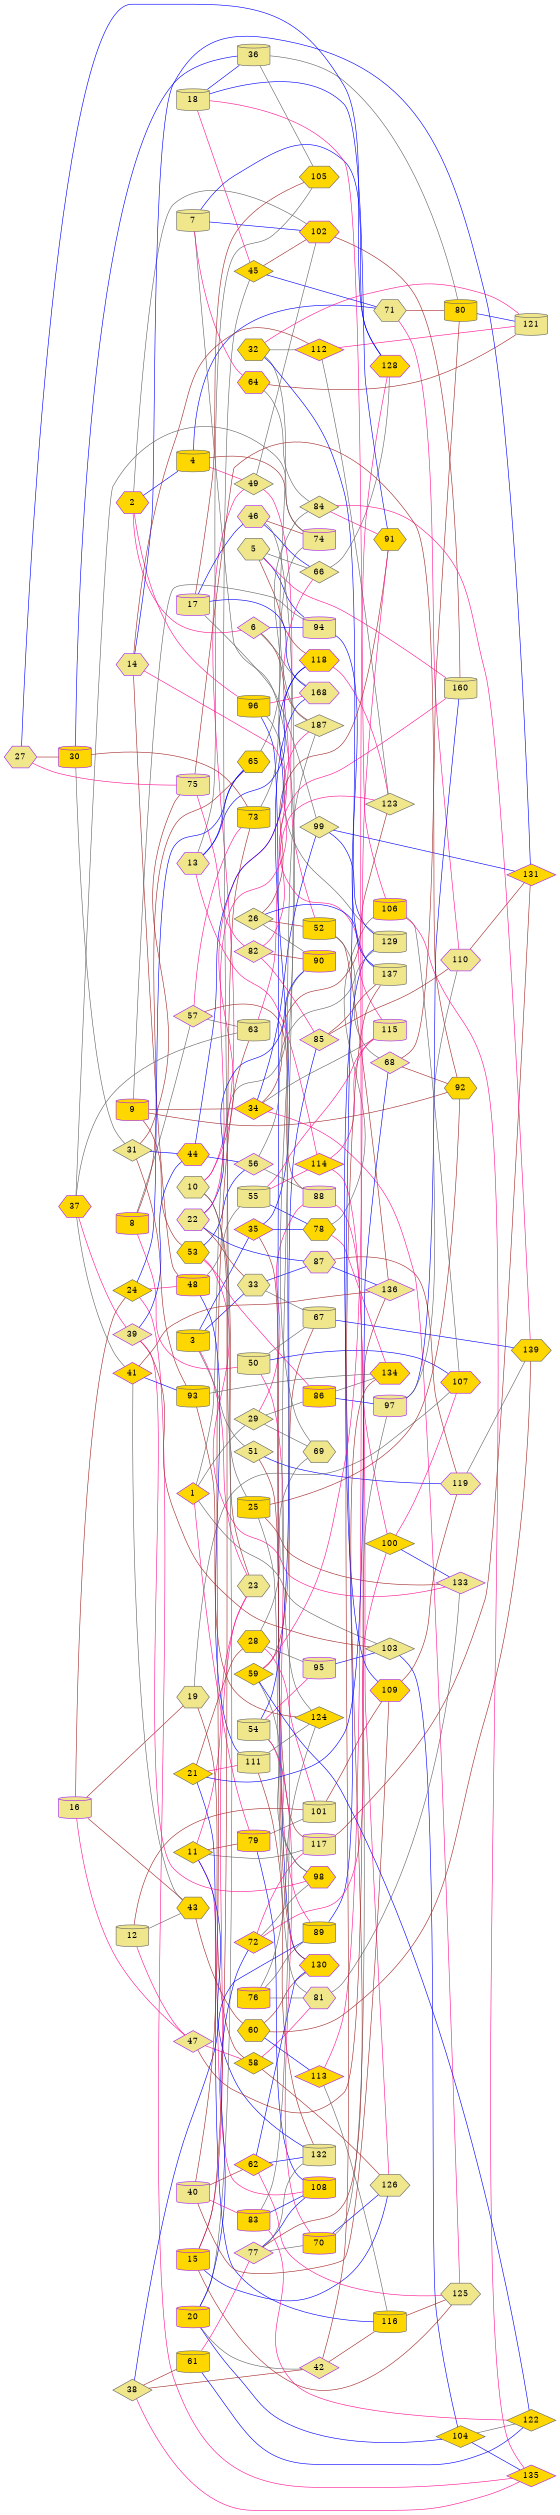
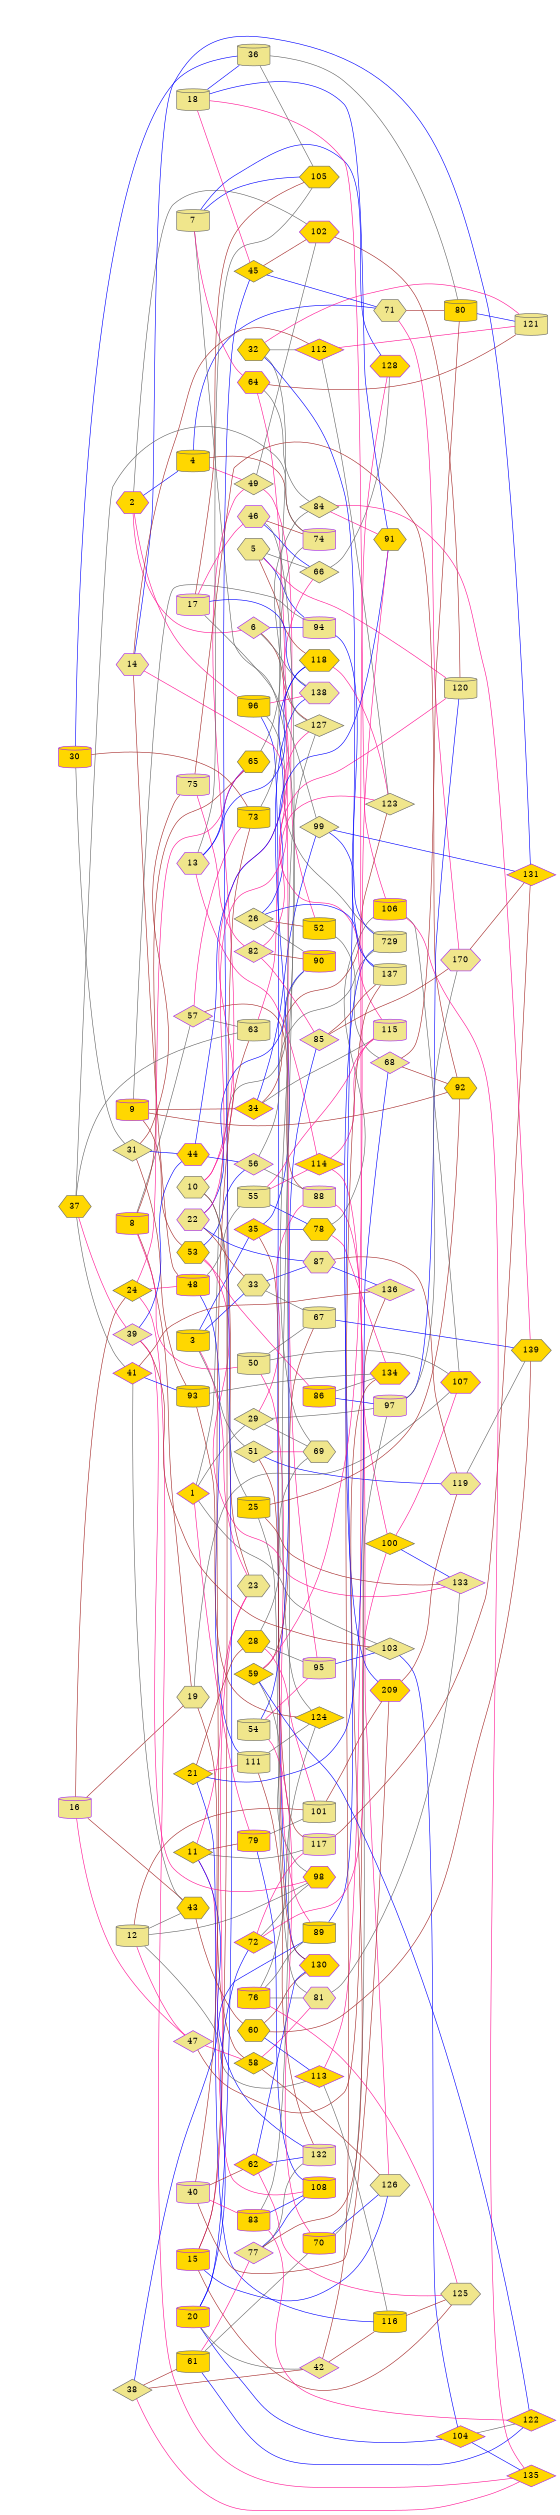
edge "7" -- "102": now "7" -- "105"
edge "46" -- "17": color blue -> deeppink
node "118": color purple -> gray40
node "160": label "160" -> "120"
node "168": label "168" -> "138"
node "187": label "187" -> "127"
edge "91" -- "26": color brown -> blue
node "27": removed
edge "64" -- "95": added
node "129": label "129" -> "729"
node "110": label "110" -> "170"
edge "65" -- "24": color blue -> deeppink
edge "52" -- "136": removed
node "37": color purple -> gray40
edge "50" -- "107": color blue -> gray40
edge "86" -- "29": now "97" -- "29"
edge "51" -- "69": added
edge "8" -- "19": added
edge "45" -- "20": color gray40 -> blue
edge "34" -- "125": now "76" -- "125"
node "109": label "109" -> "209"
edge "54" -- "98": now "12" -- "98"
edge "12" -- "113": added
node "132": color gray40 -> purple
edge "70" -- "77": now "70" -- "61"
node "122": color gray40 -> purple
node "104": color gray40 -> purple
